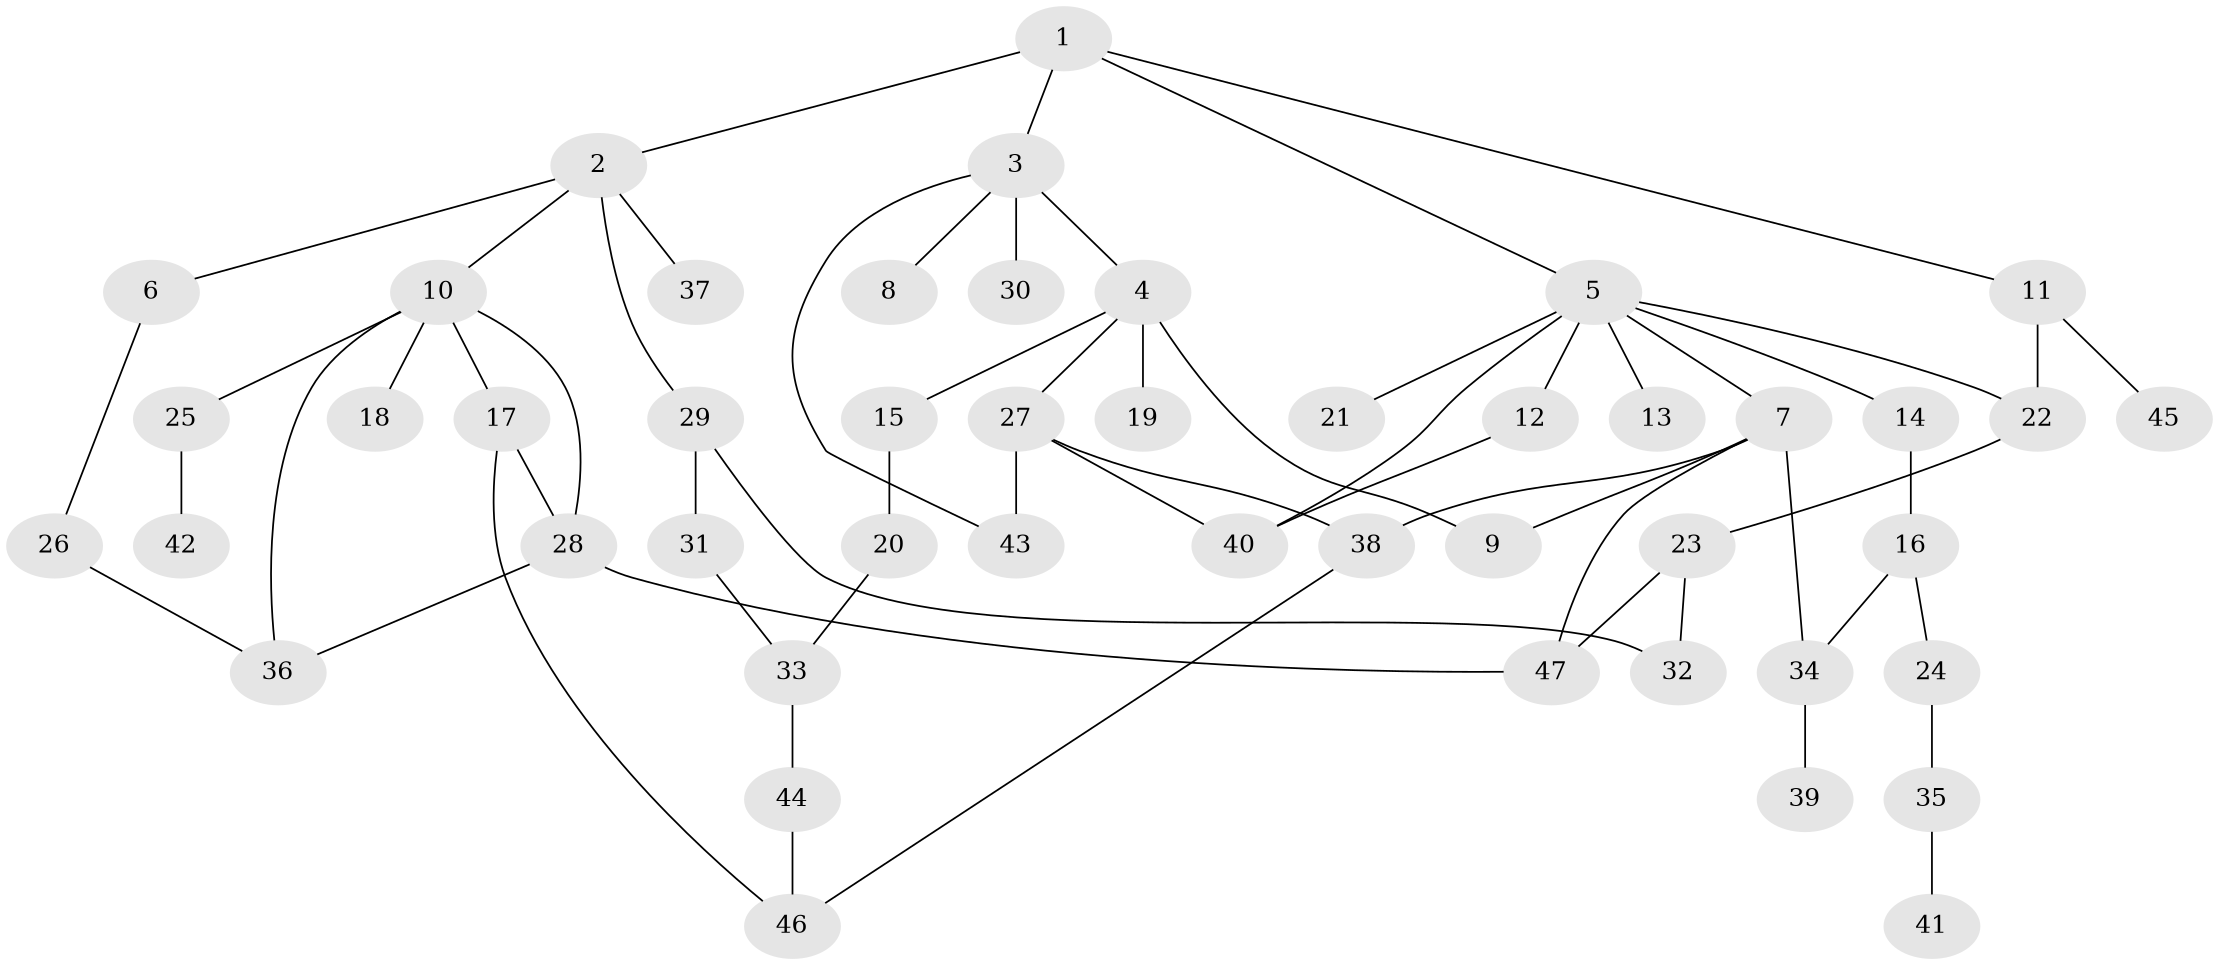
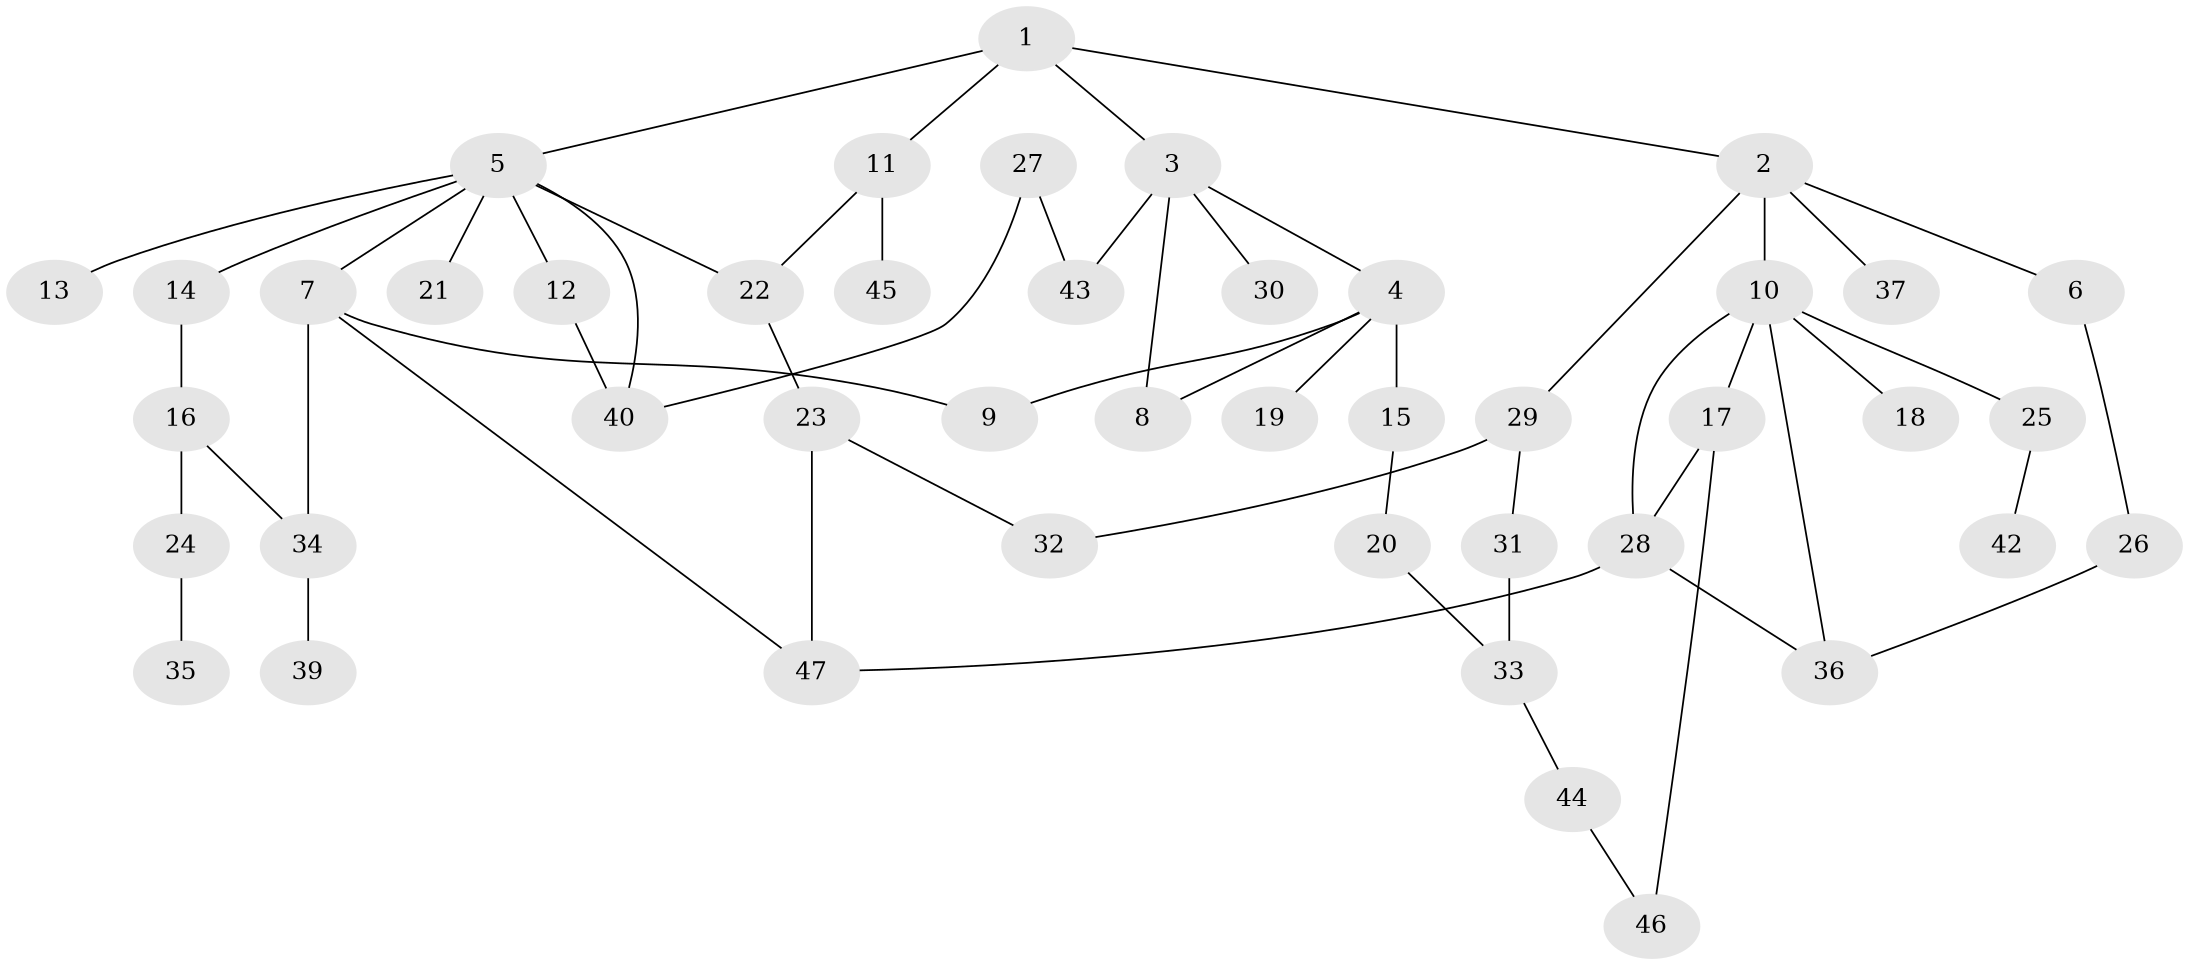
edge "4" -- "27": now "4" -- "8"
node "38": removed
node "41": removed
